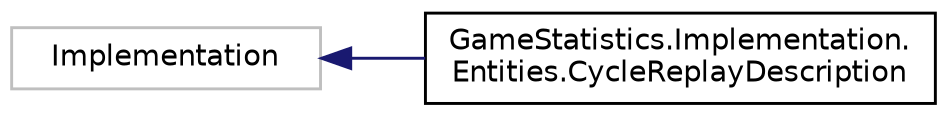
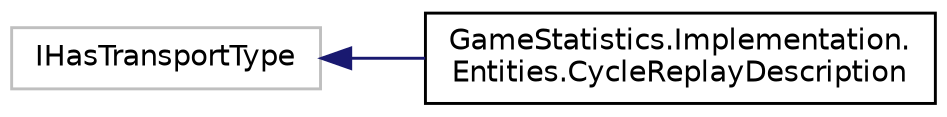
node "Implementation": label "Implementation" -> "IHasTransportType"
